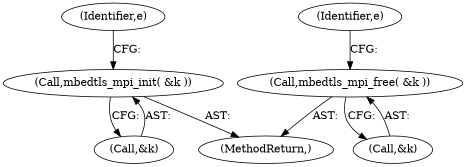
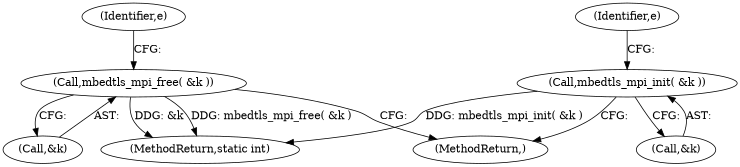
edge "(Call,mbedtls_mpi_init( &k ))" -> "(MethodReturn,)": label "AST: " -> "CFG: "
edge "(Call,mbedtls_mpi_free( &k ))" -> "(MethodReturn,)": label "AST: " -> "CFG: "
node "(MethodReturn,static int)": added
